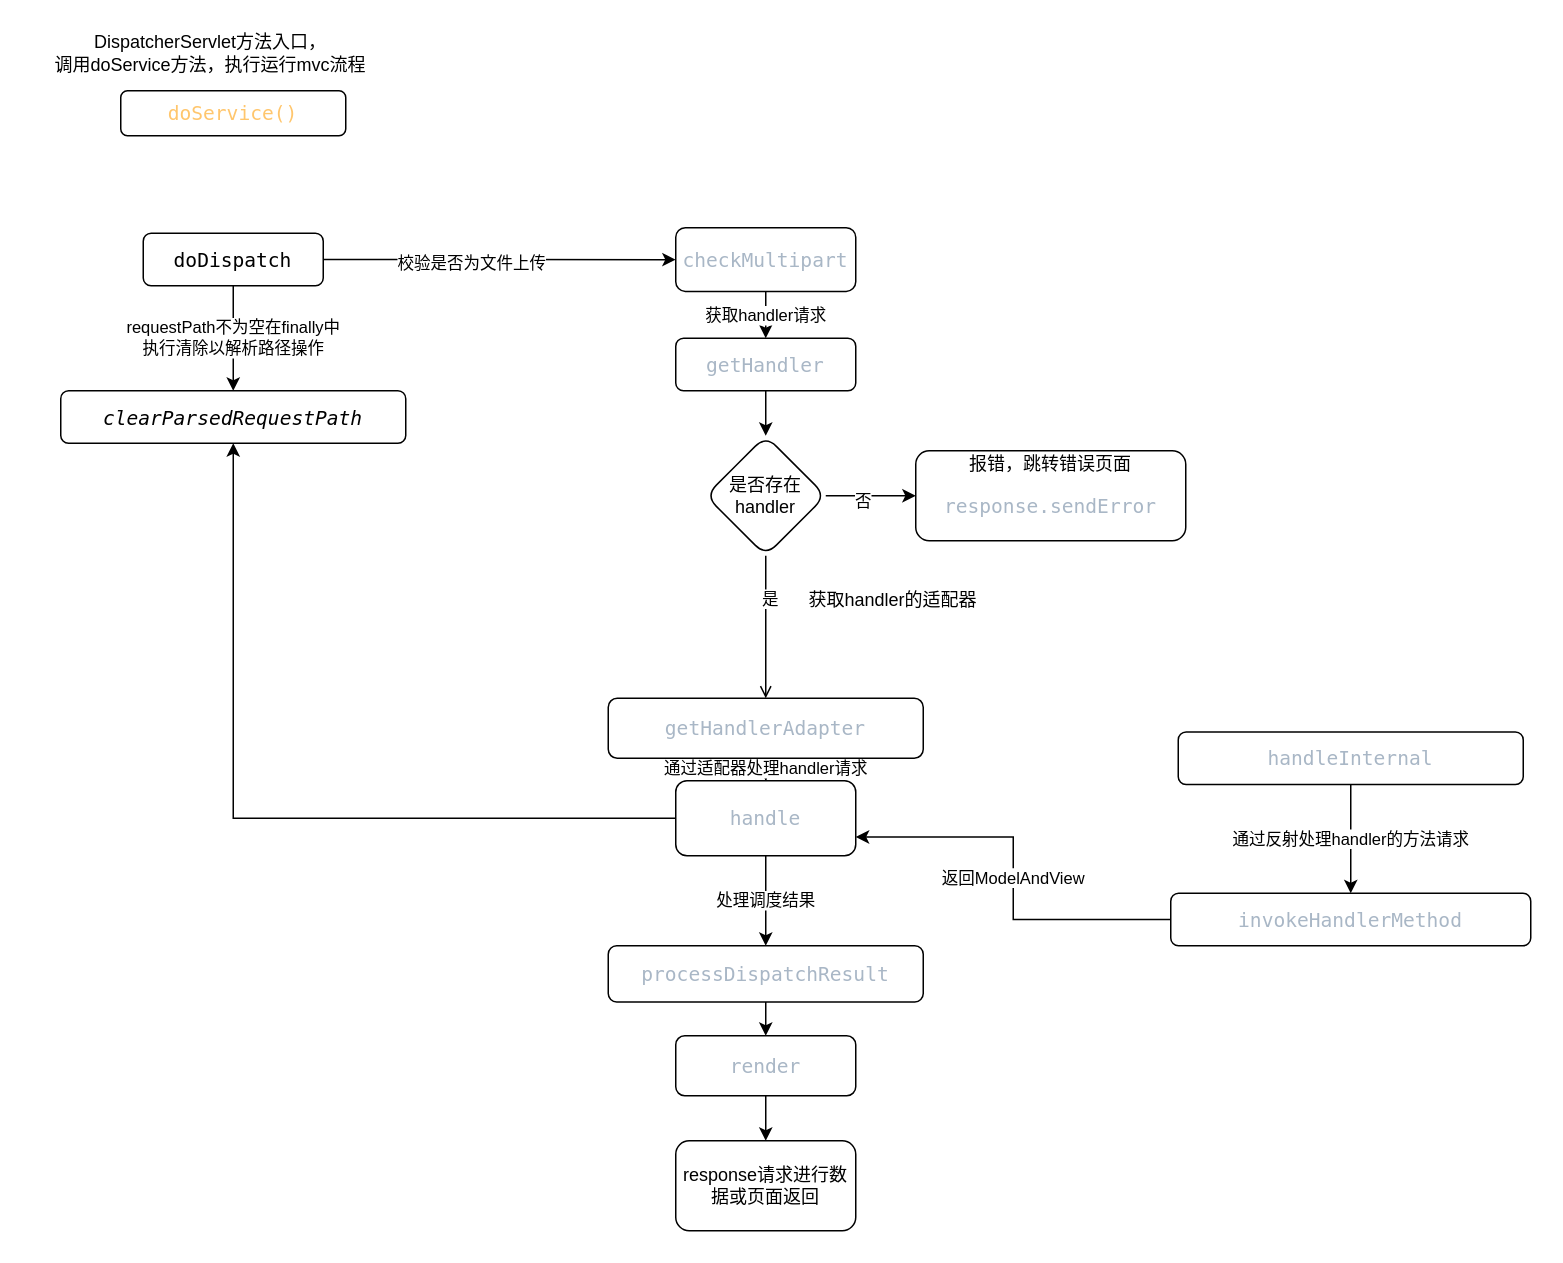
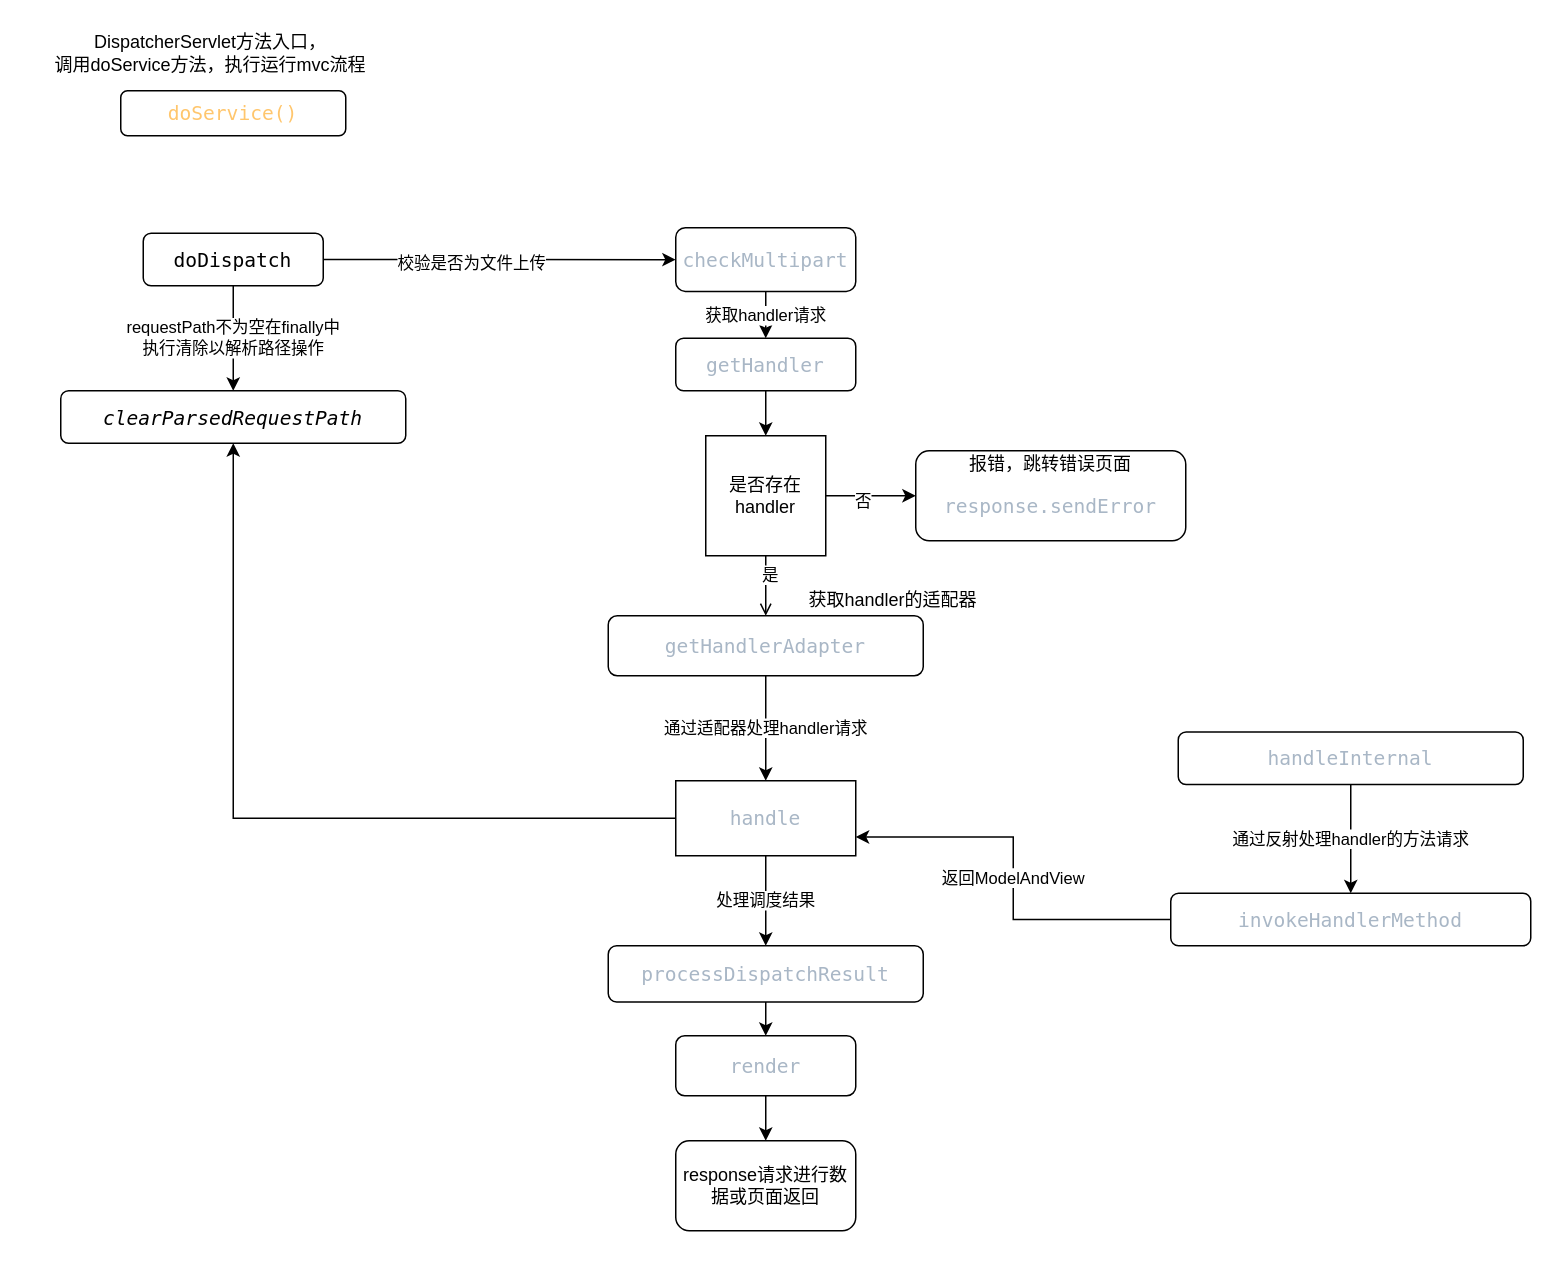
node "是否存在 handler": shape diamond -> rectangle
node "getHandlerAdapter": moved (766, 728) -> (766, 646)
node "handle": shape rounded rectangle -> rectangle
